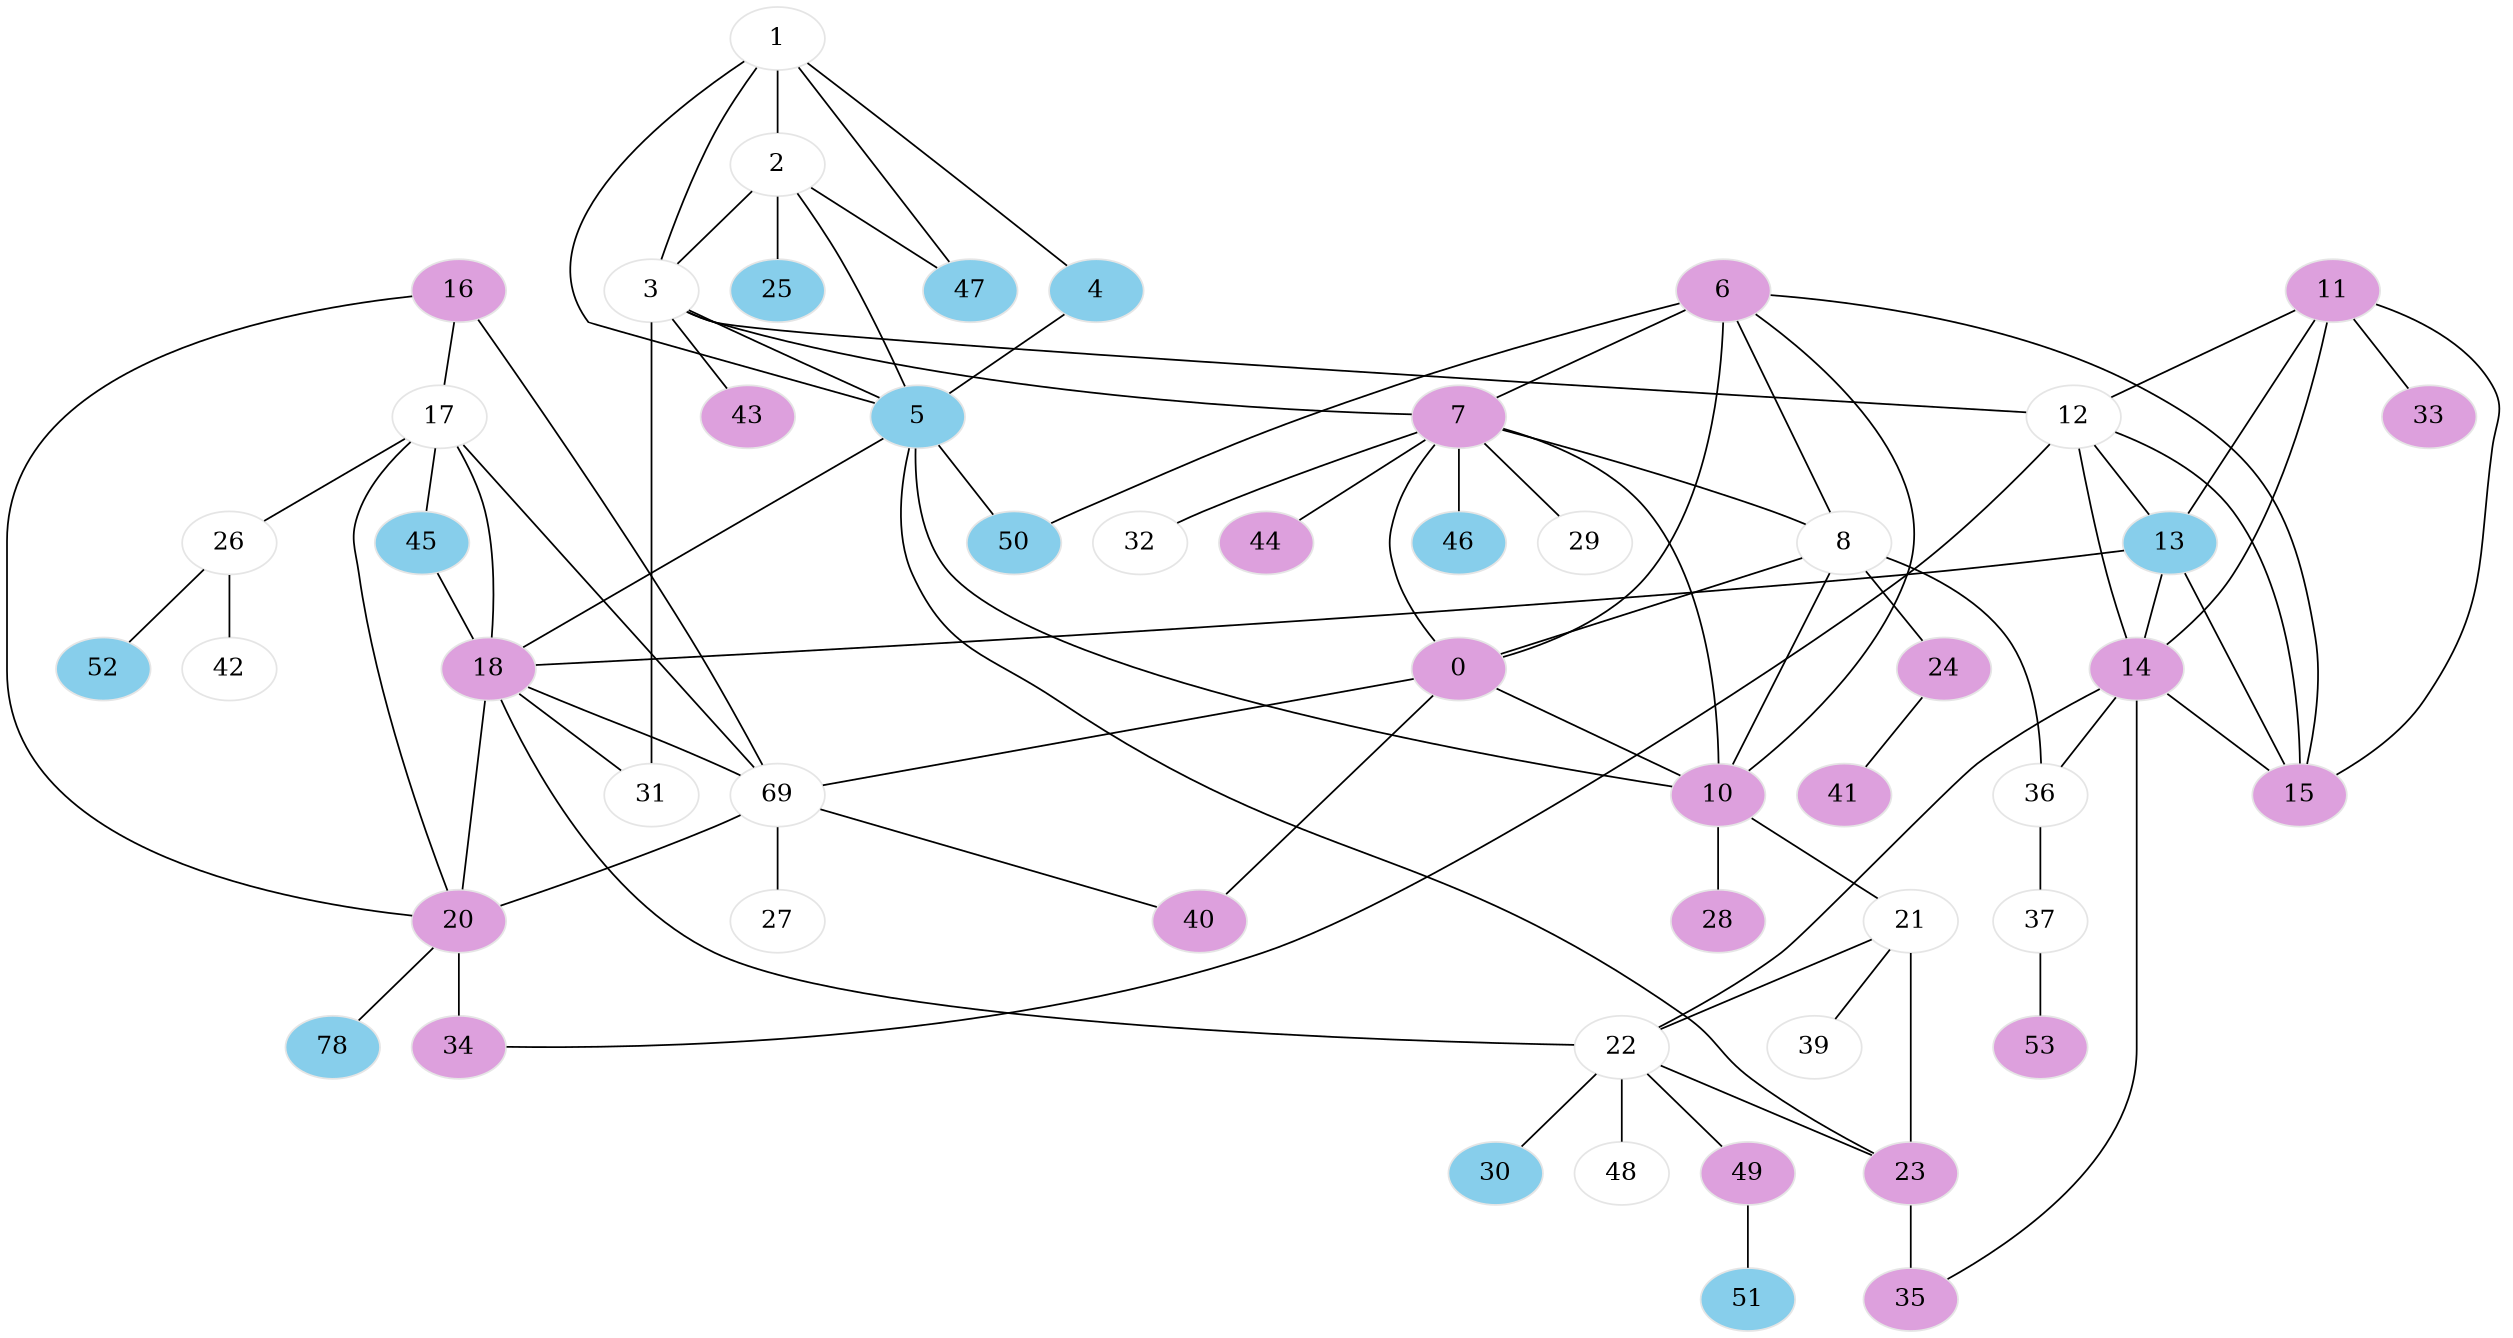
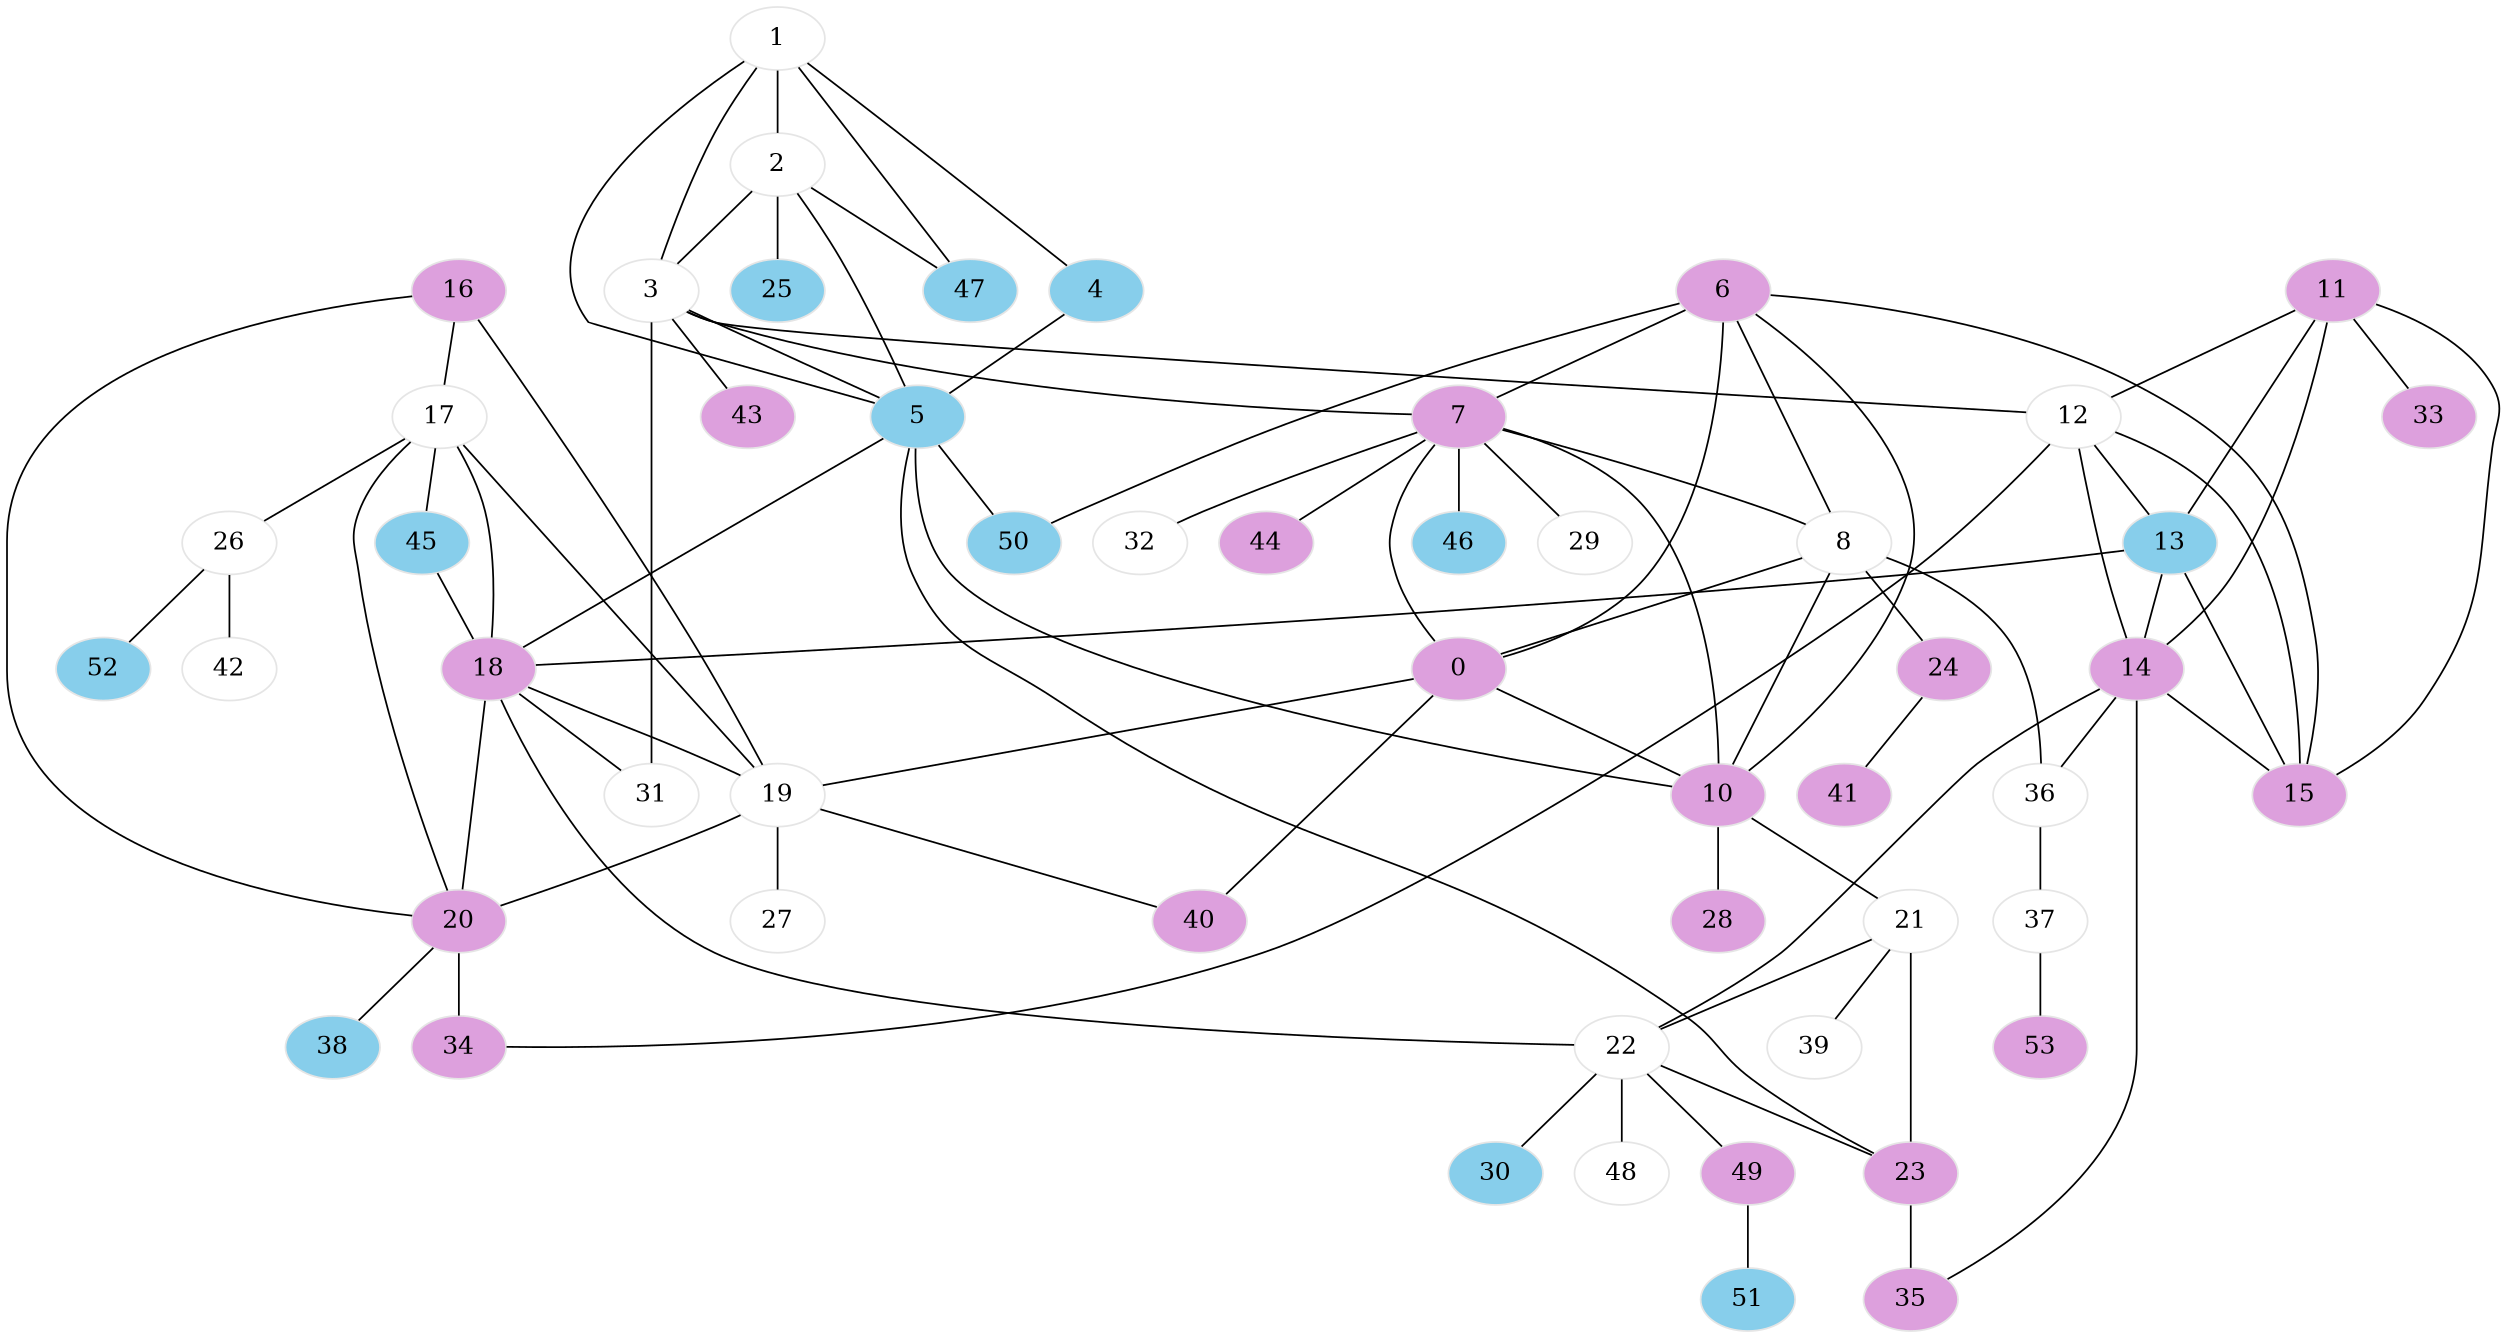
node "69": label "69" -> "19"
node "78": label "78" -> "38"
